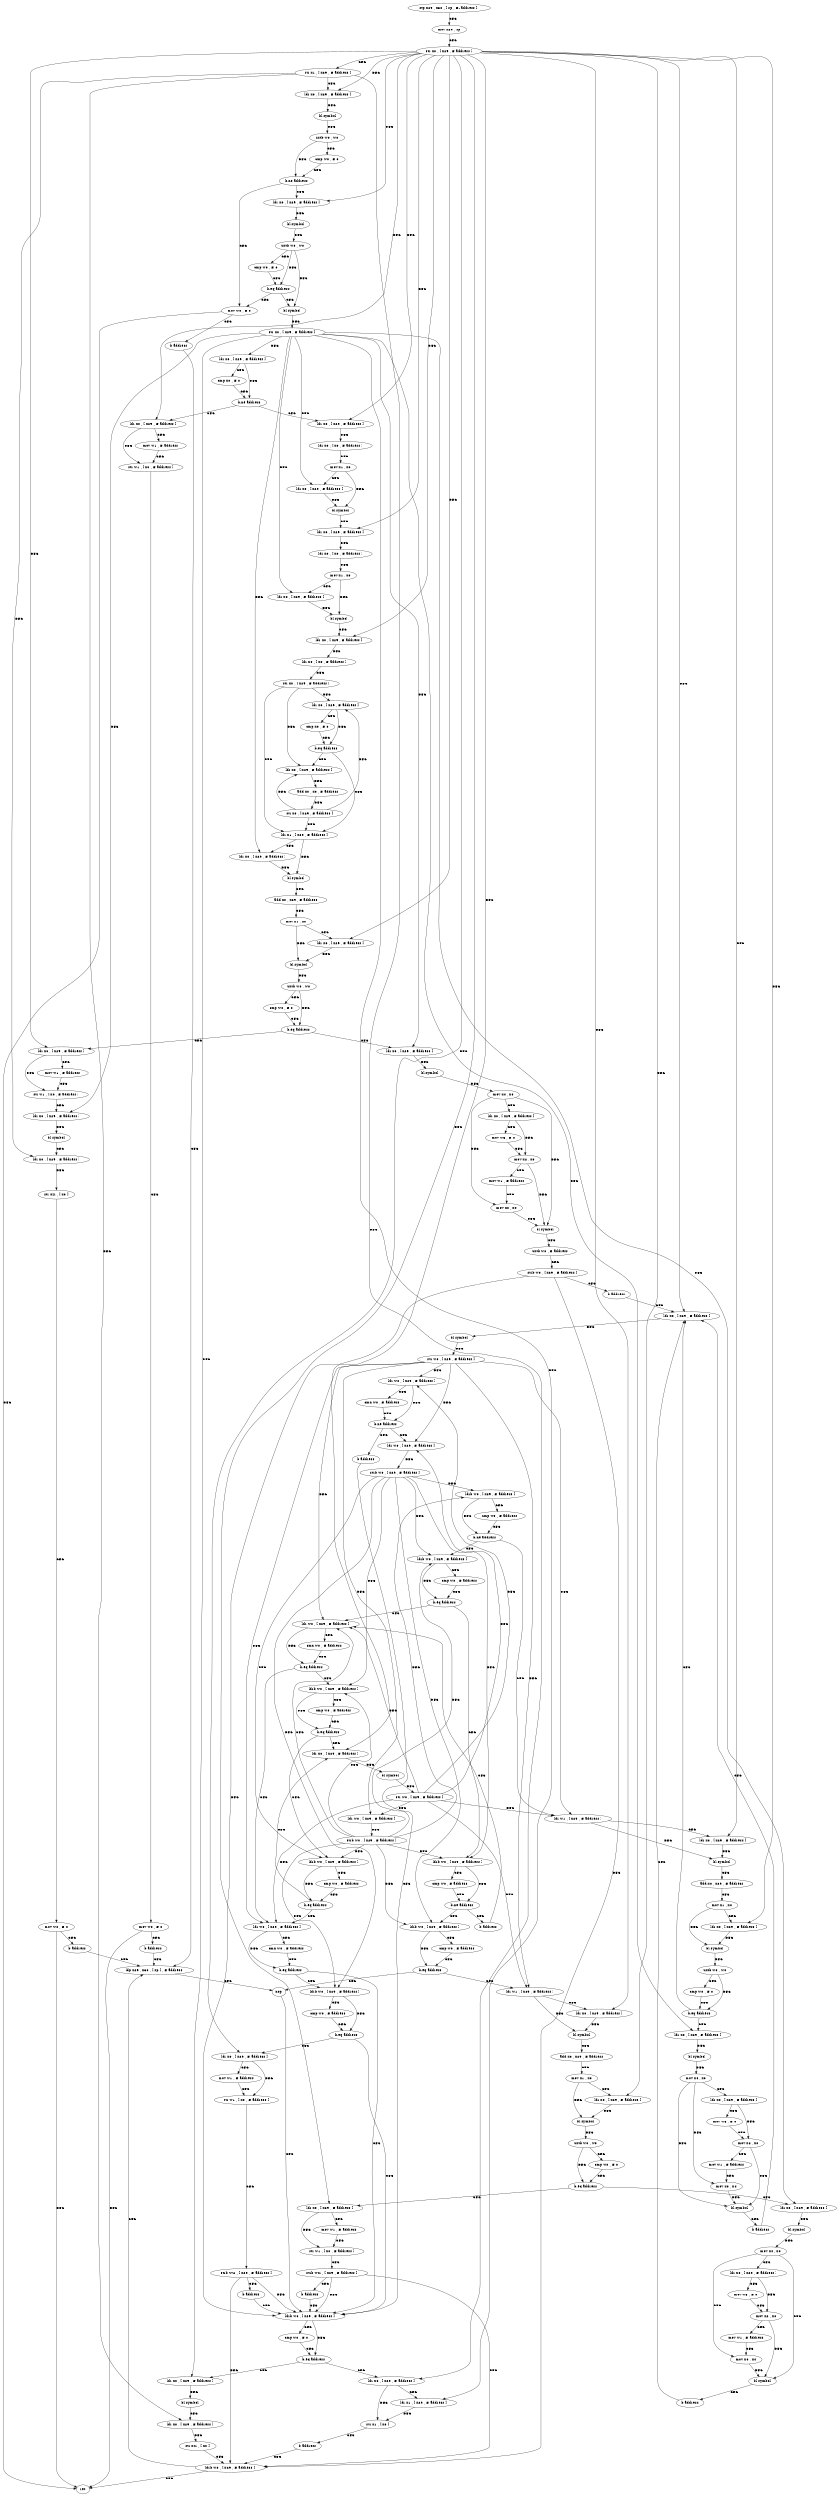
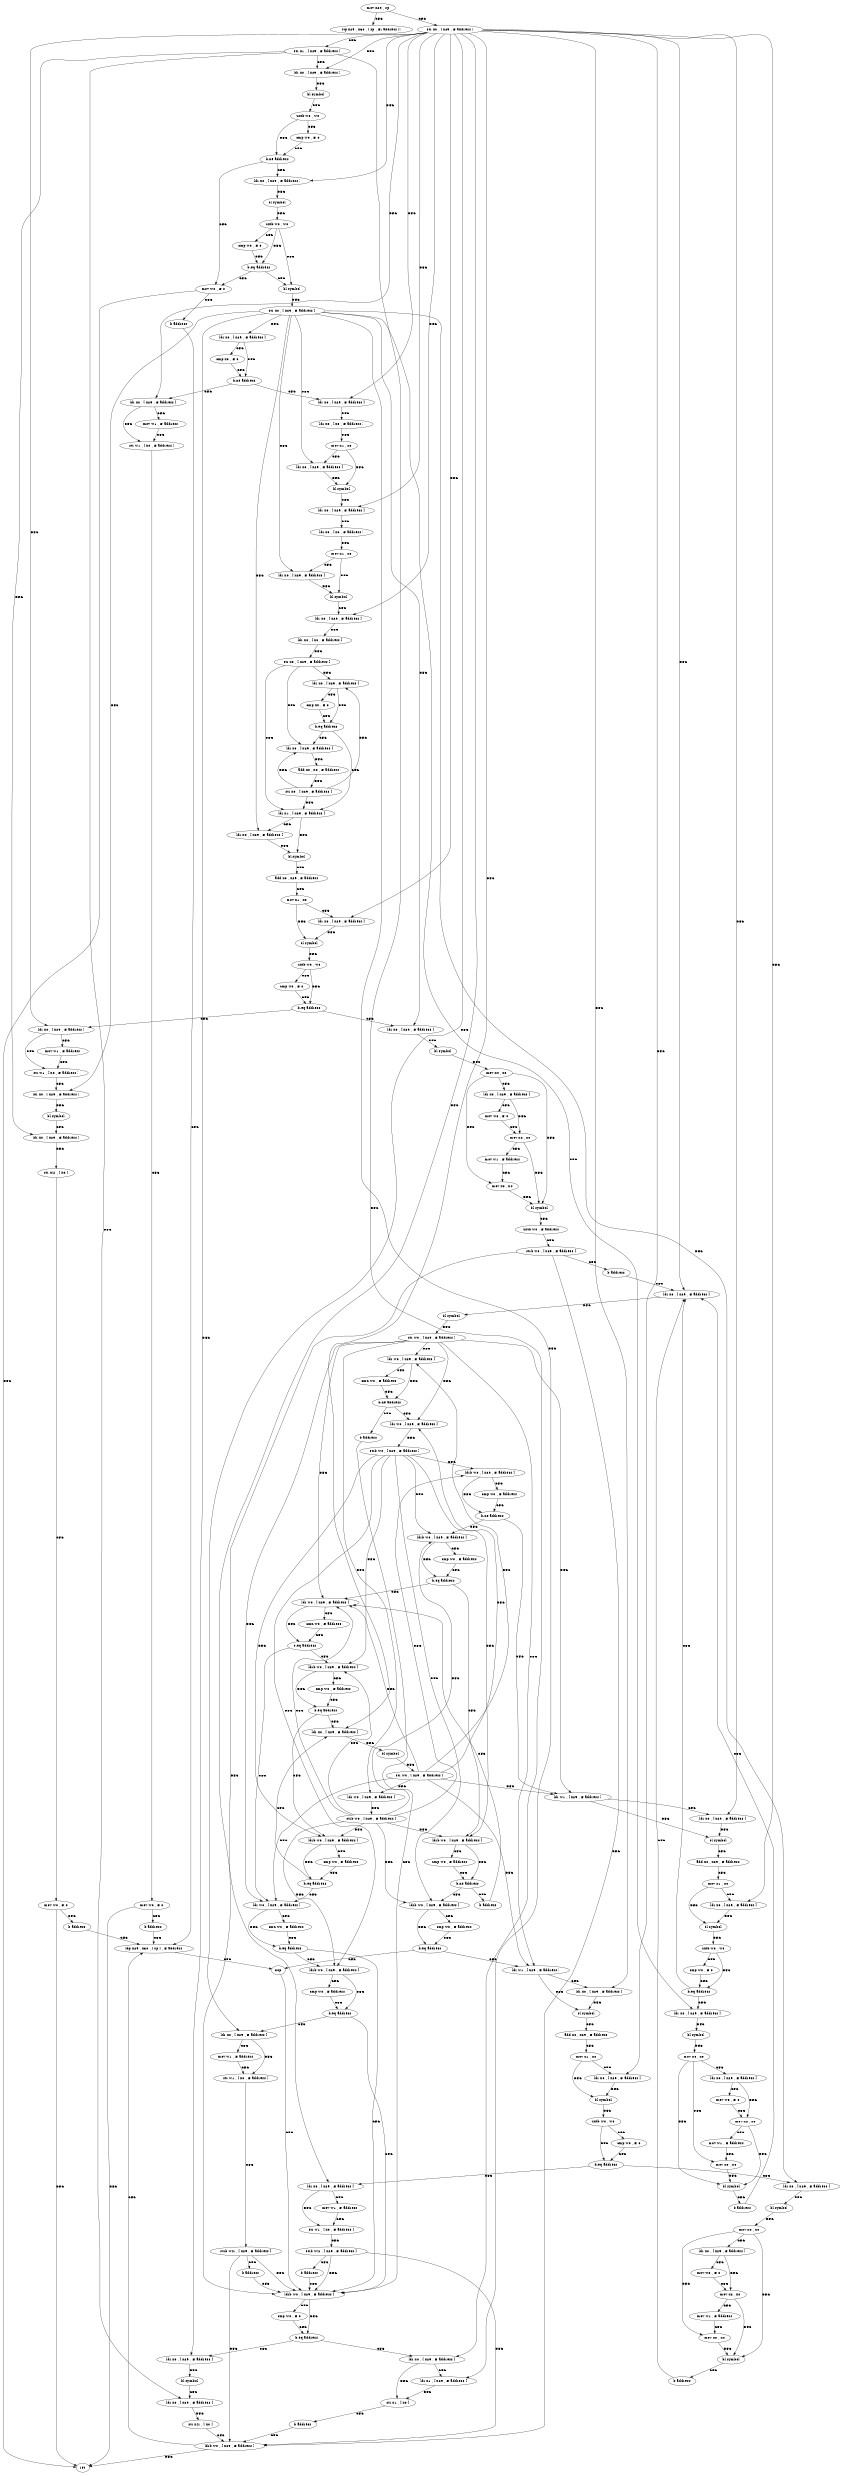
edge "stp x29 , x30 , [ sp , #- address ]!" -> "mov x29 , sp": reversed
